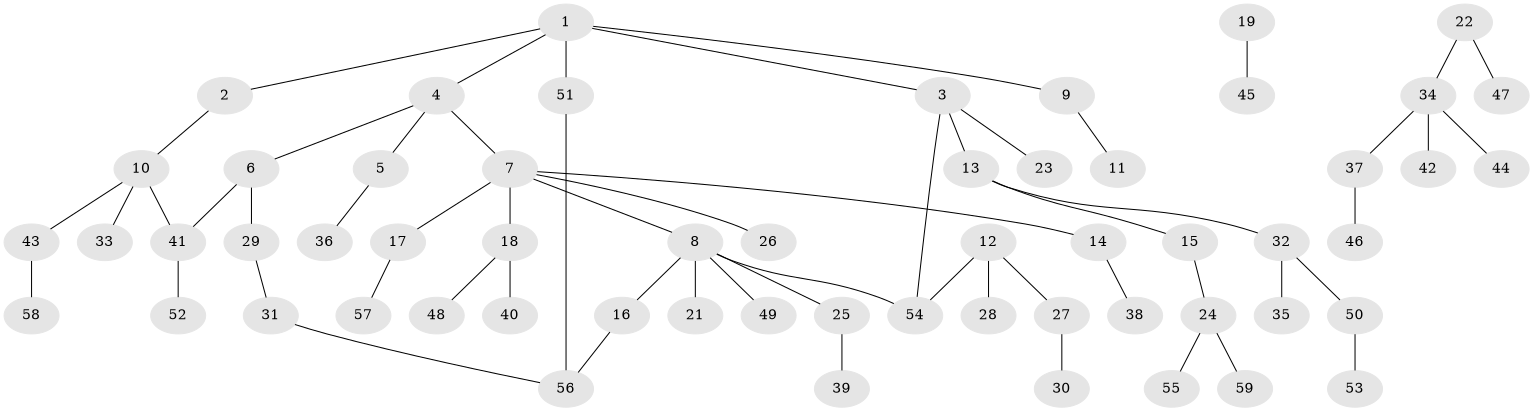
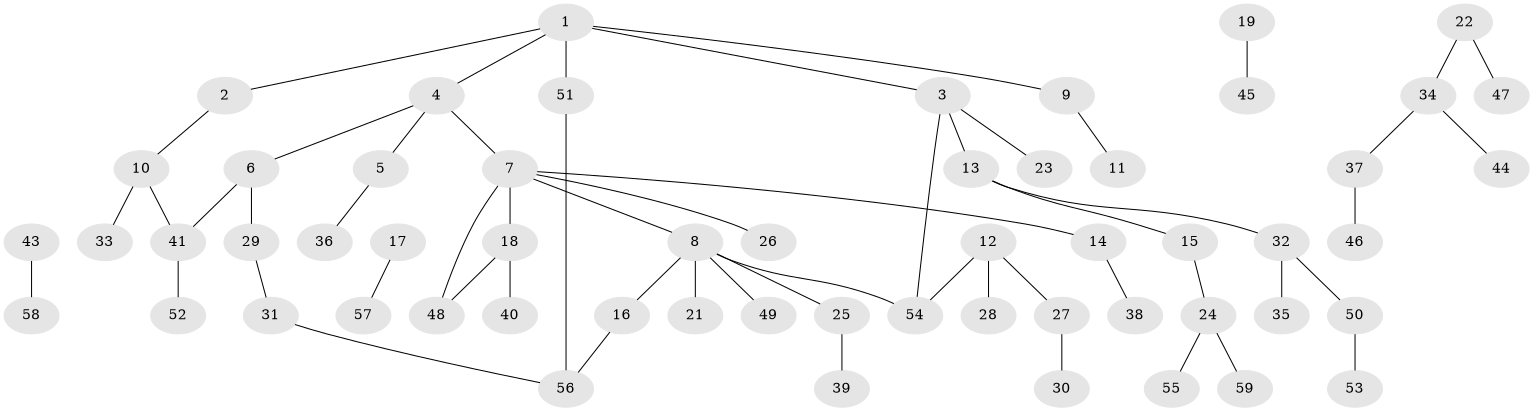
node "42": removed
edge "10" -- "43": removed
edge "7" -- "17": now "7" -- "48"
